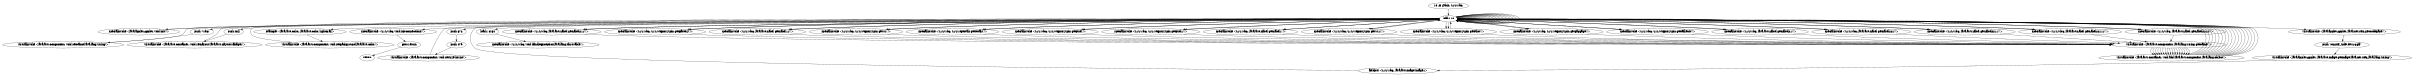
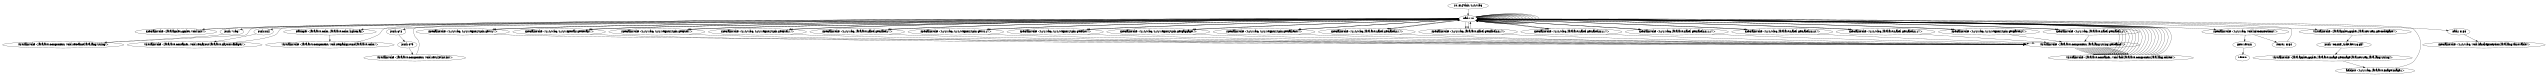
node "store.r $r54": added
